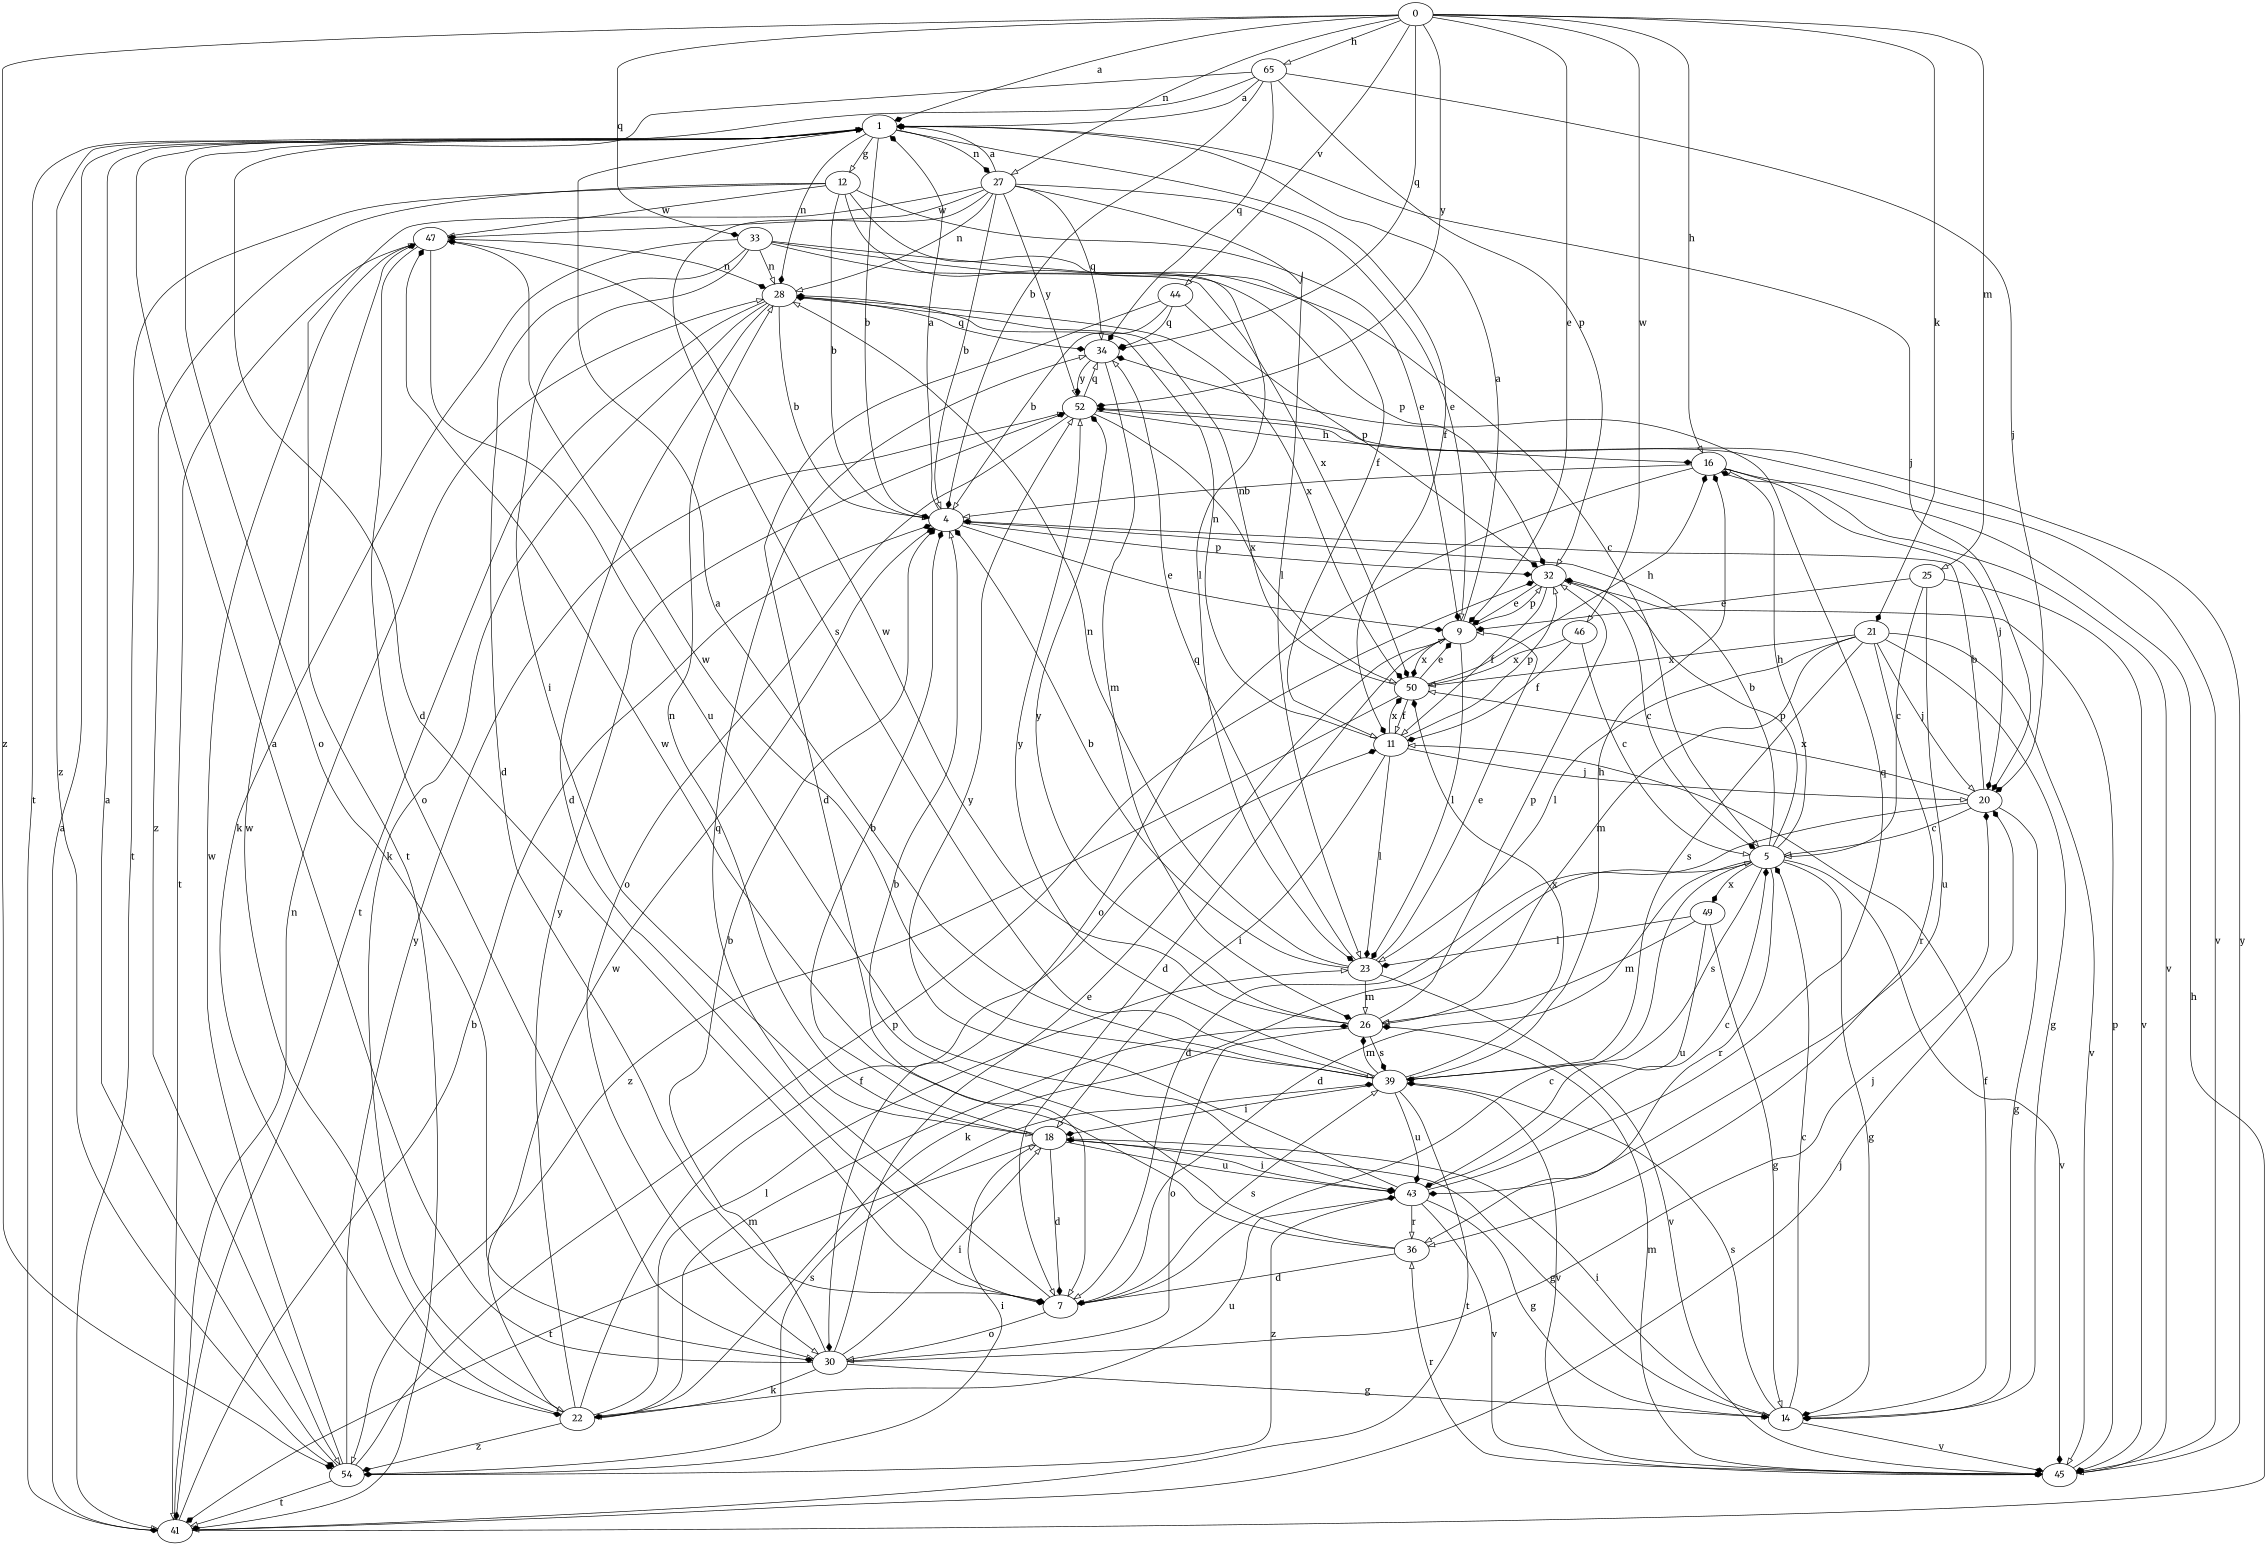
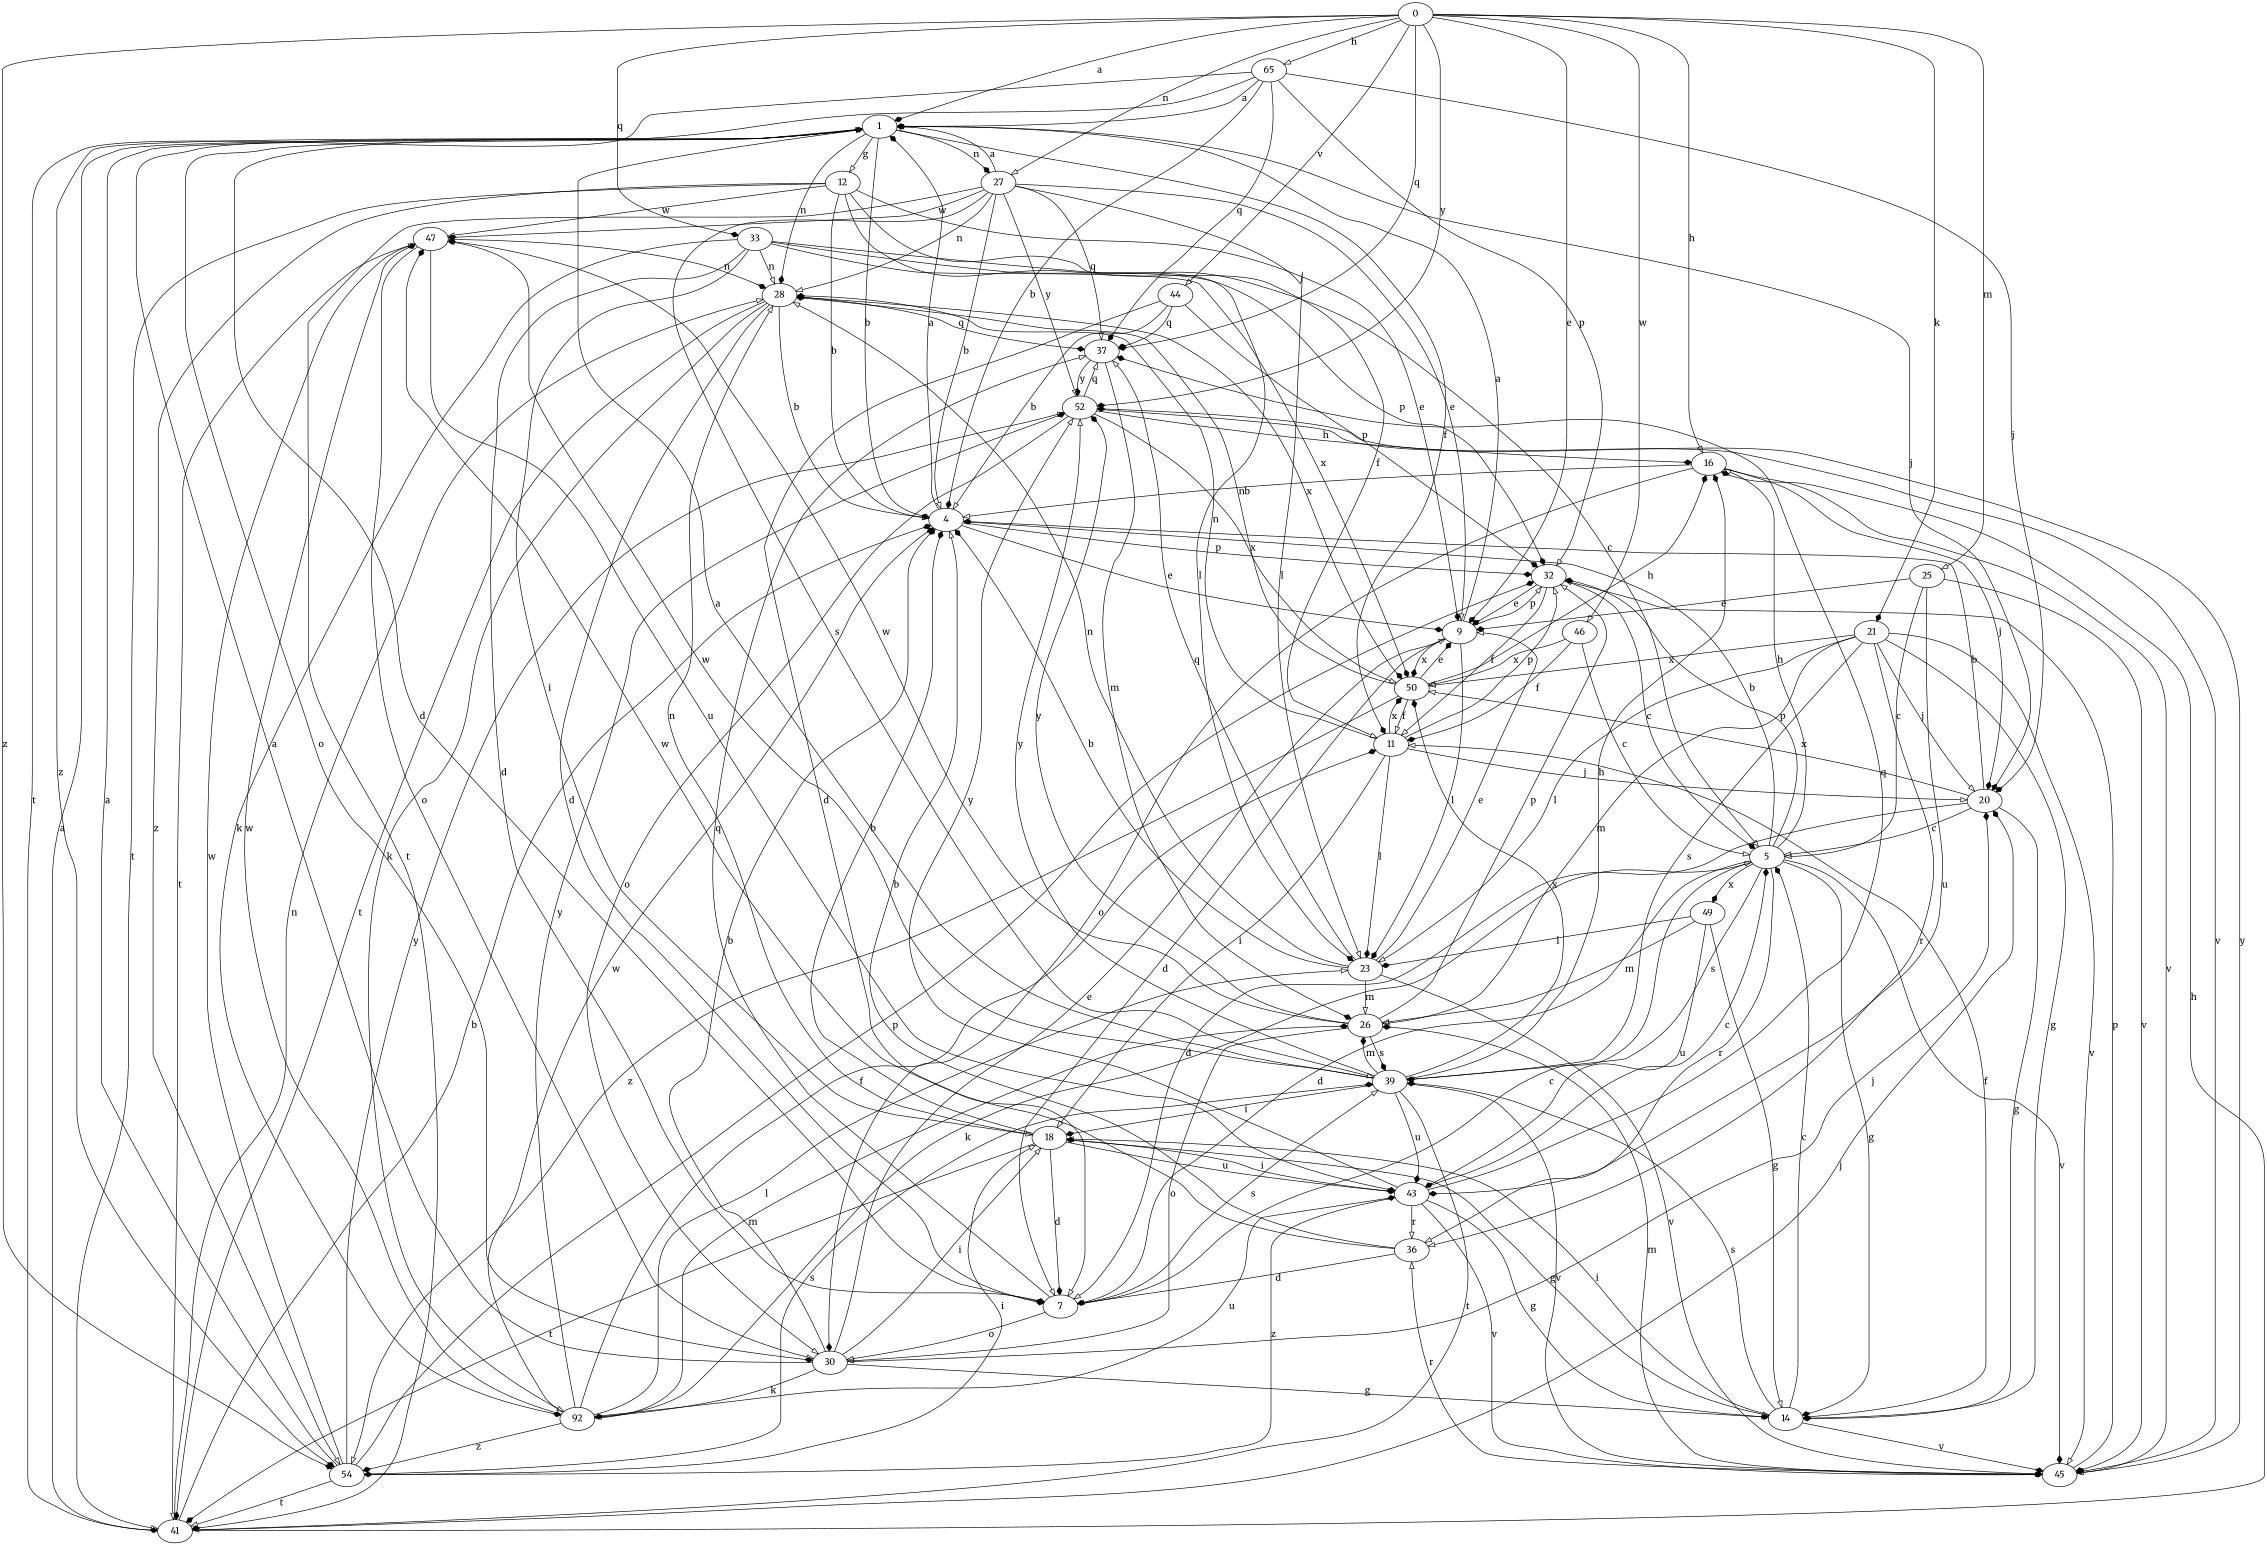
node "34": label "34" -> "37"
node "22": label "22" -> "92"
